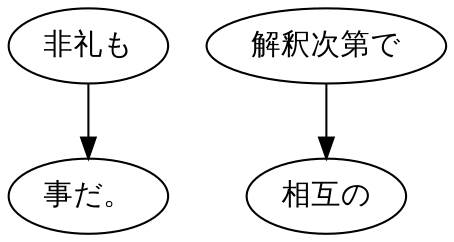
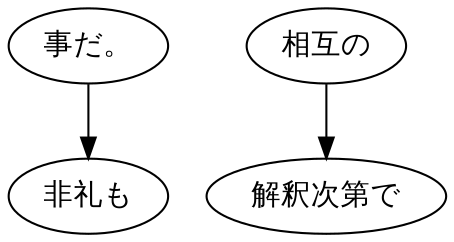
edge "非礼も" -> "事だ。": reversed
edge "解釈次第で" -> "相互の": reversed
